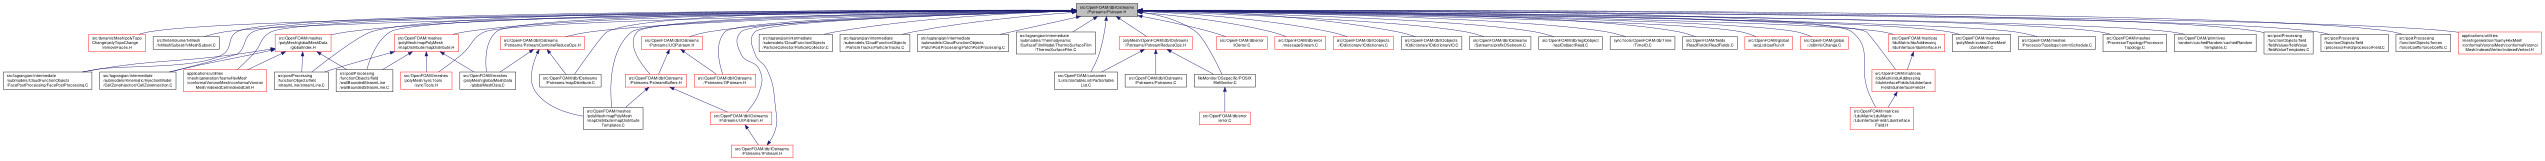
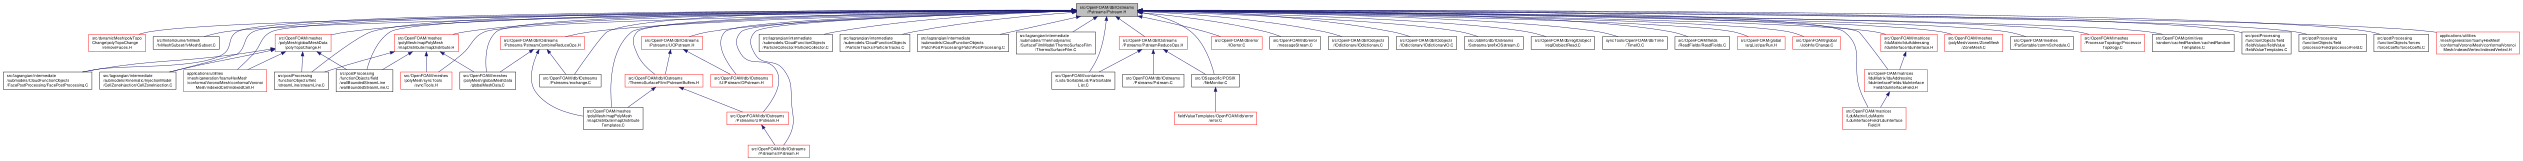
edge "src/OpenFOAM/db/IOstreams /Pstreams/Pstream.H" -> "src/OpenFOAM/db/IOstreams /Pstreams/IPstream.H": reversed
node "src/OpenFOAM/meshes /polyMesh/globalMeshData /globalIndex.H": label "src/OpenFOAM/meshes /polyMesh/globalMeshData /globalIndex.H" -> "src/OpenFOAM/meshes /polyMesh/globalMeshData /polyTopoChange.H"
node "polyMesh/OpenFOAM/db/IOstreams /Pstreams/PstreamReduceOps.H": label "polyMesh/OpenFOAM/db/IOstreams /Pstreams/PstreamReduceOps.H" -> "src/OpenFOAM/db/IOstreams /Pstreams/PstreamReduceOps.H"
node "src/OpenFOAM/db/error /messageStream.C": color red -> black
node "src/OpenFOAM/db/IOobjects /IOdictionary/IOdictionary.C": color red -> black
node "src/OpenFOAM/db/IOstreams /Sstreams/prefixOSstream.C": label "src/OpenFOAM/db/IOstreams /Sstreams/prefixOSstream.C" -> "src/JobInfo/db/IOstreams /Sstreams/prefixOSstream.C"
node "src/OpenFOAM/meshes /polyMesh/zones/ZoneMesh /ZoneMesh.C": color black -> red
node "src/OpenFOAM/meshes /ProcessorTopology/commSchedule.C": label "src/OpenFOAM/meshes /ProcessorTopology/commSchedule.C" -> "src/OpenFOAM/meshes /ParSortable/commSchedule.C"
node "src/OpenFOAM/meshes /ProcessorTopology/Processor Topology.C": color black -> red
node "src/OpenFOAM/db/IOstreams /Pstreams/mapDistribute.C": label "src/OpenFOAM/db/IOstreams /Pstreams/mapDistribute.C" -> "src/OpenFOAM/db/IOstreams /Pstreams/exchange.C"
node "src/OpenFOAM/db/IOstreams /Pstreams/PstreamBuffers.H": label "src/OpenFOAM/db/IOstreams /Pstreams/PstreamBuffers.H" -> "src/OpenFOAM/db/IOstreams /ThermoSurfaceFilm/PstreamBuffers.H"
node "src/OpenFOAM/db/IOstreams /Pstreams/OPstream.H": label "src/OpenFOAM/db/IOstreams /Pstreams/OPstream.H" -> "src/OpenFOAM/db/IOstreams /UIPstream/OPstream.H"
node "src/OpenFOAM/db/IOstreams /Pstreams/Pstreams.C": label "src/OpenFOAM/db/IOstreams /Pstreams/Pstreams.C" -> "src/OpenFOAM/db/IOstreams /Pstreams/Pstream.C"
node "fileMonitor/OSspecific/POSIX /fileMonitor.C": label "fileMonitor/OSspecific/POSIX /fileMonitor.C" -> "src/OSspecific/POSIX /fileMonitor.C"
node "src/OpenFOAM/db/error /error.C": label "src/OpenFOAM/db/error /error.C" -> "fieldValueTemplates/OpenFOAM/db/error /error.C"
